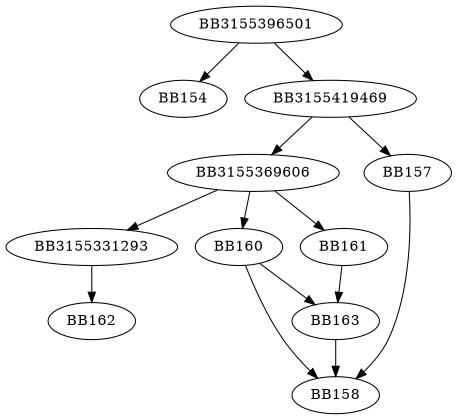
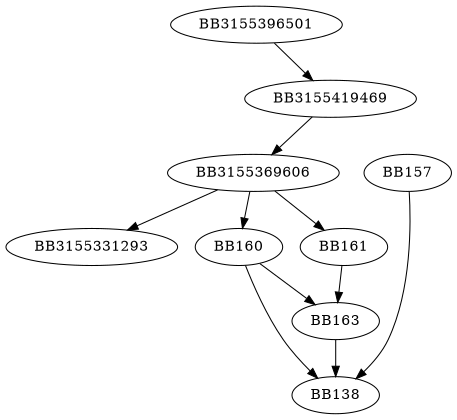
node "BB154": removed
edge "BB3155419469" -> "BB157": removed
node "BB162": removed
node "BB158": label "BB158" -> "BB138"
